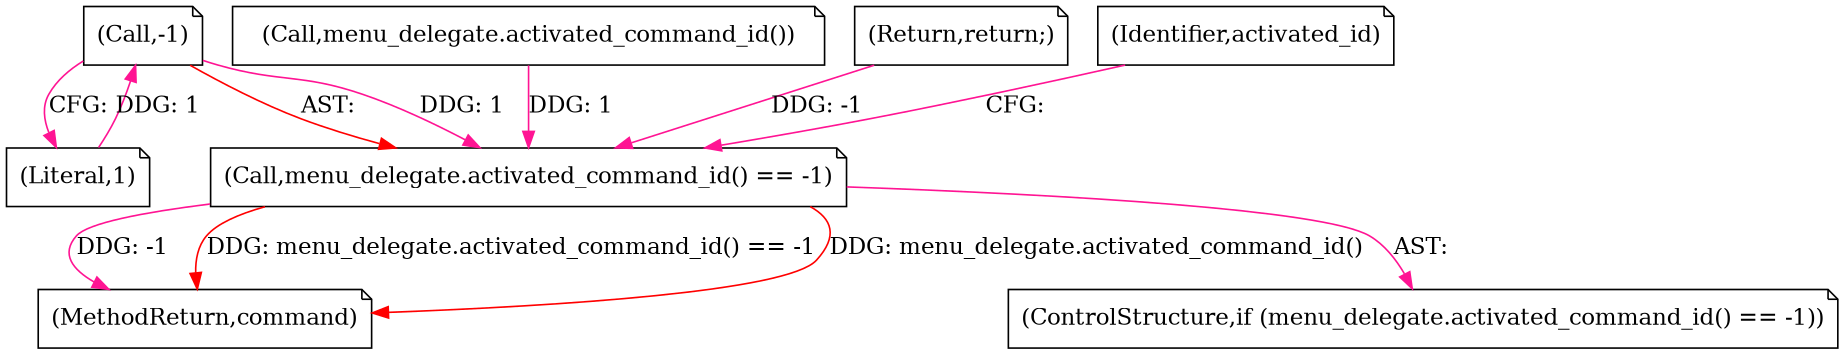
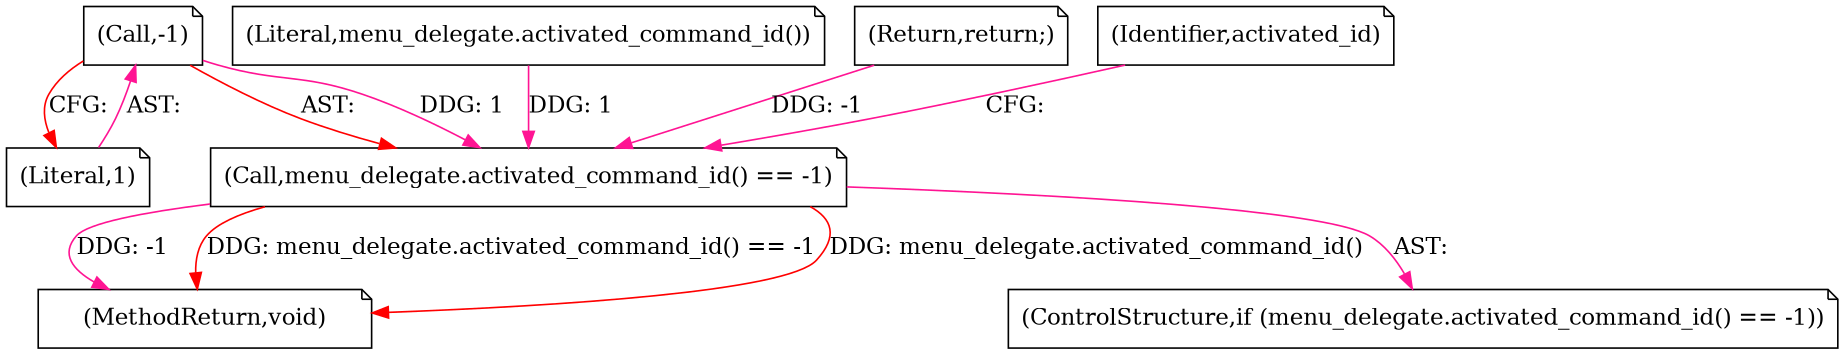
node "(Call,menu_delegate.activated_command_id())": label "(Call,menu_delegate.activated_command_id())" -> "(Literal,menu_delegate.activated_command_id())"
edge "(Call,-1)" -> "(Literal,1)": color deeppink -> red
edge "(Literal,1)" -> "(Call,-1)": label "DDG: 1" -> "AST: "
node "(MethodReturn,command)": label "(MethodReturn,command)" -> "(MethodReturn,void)"
